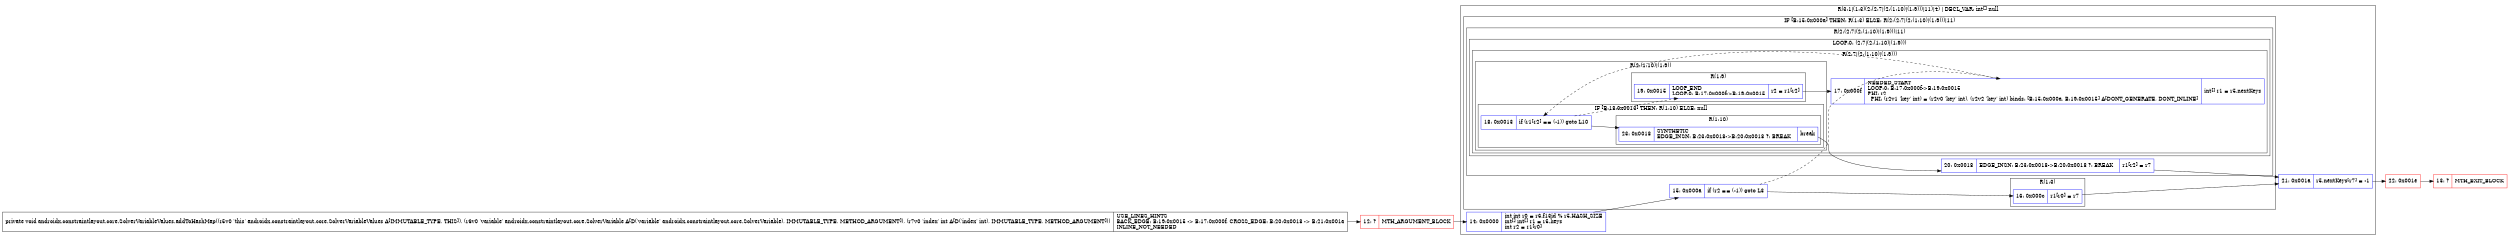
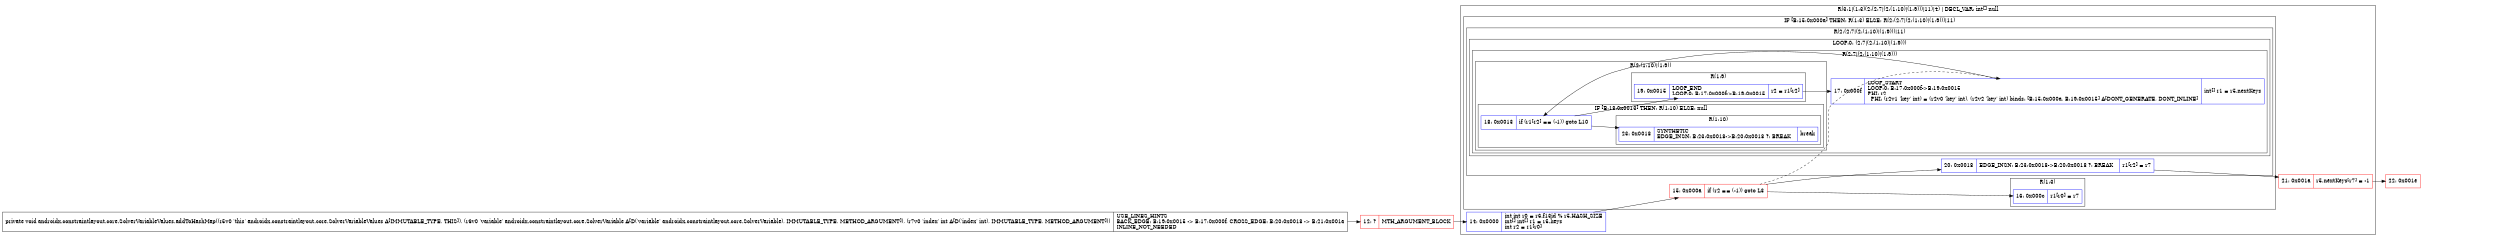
edge "17: 0x000f" -> "18: 0x0013": style dashed -> solid
node "17: 0x000f": text "NEEDED_START" -> "LOOP_START"
edge "18: 0x0013" -> "19: 0x0015": style dashed -> solid
edge "23: 0x0018" -> "20: 0x0018": now "15: 0x000a" -> "20: 0x0018"
node "21: 0x001a": color blue -> red
node "13: ?": removed
edge "16: 0x000c" -> "21: 0x001a": removed
node "15: 0x000a": color blue -> red
